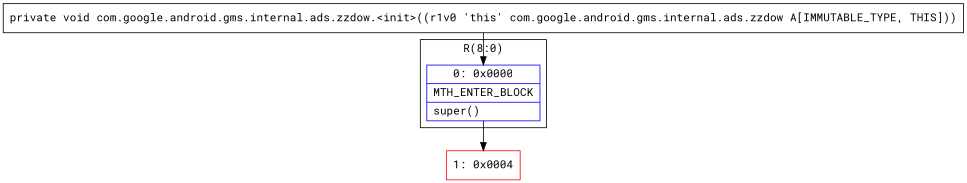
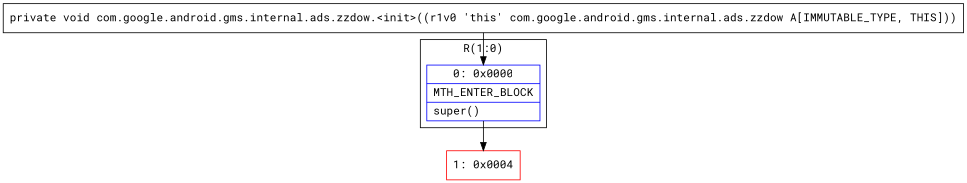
cluster "R(8:0)": label "R(8:0)" -> "R(1:0)"
